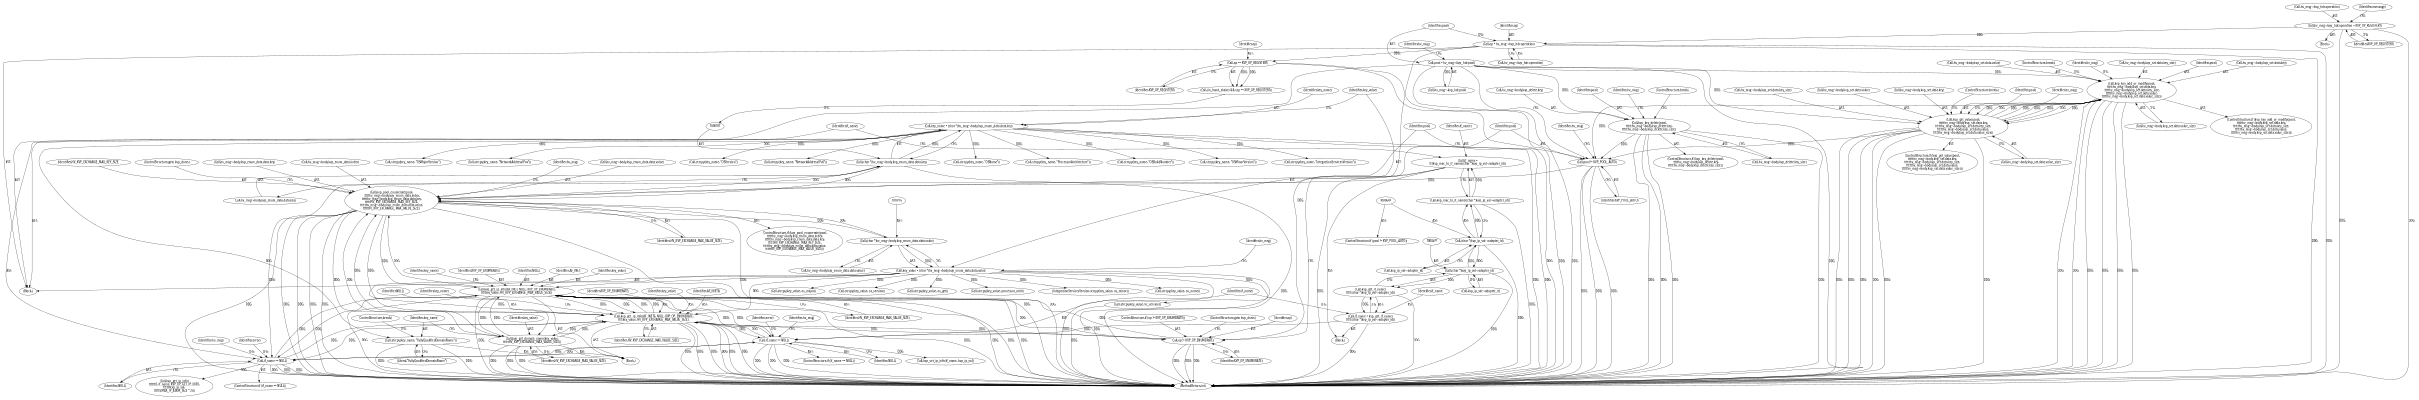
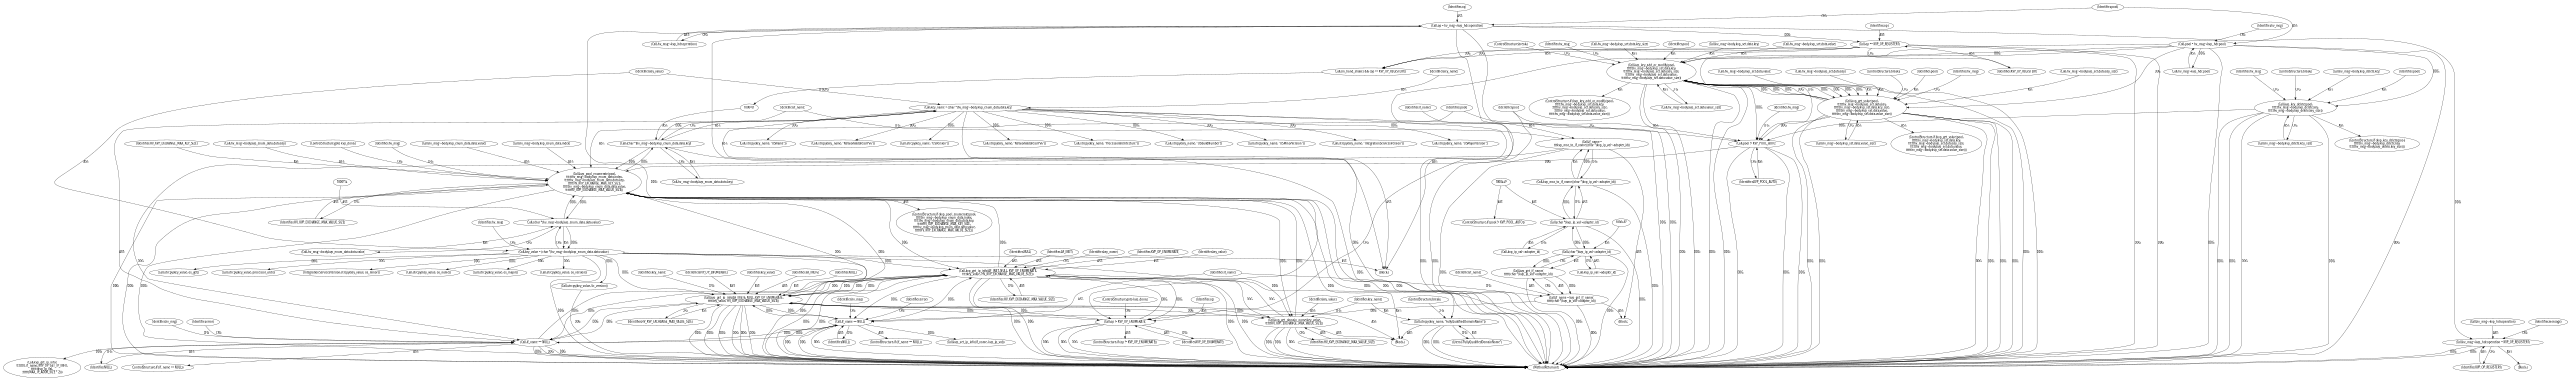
edge "(Call,hv_msg->kvp_hdr.operation = KVP_OP_REGISTER1)" -> "(Call,op = hv_msg->kvp_hdr.operation)": reversed
node "1010714": label "1010714" -> "1000714"
edge "(ControlStructure,if (op != KVP_OP_ENUMERATE))" -> "(Call,op != KVP_OP_ENUMERATE)": reversed
